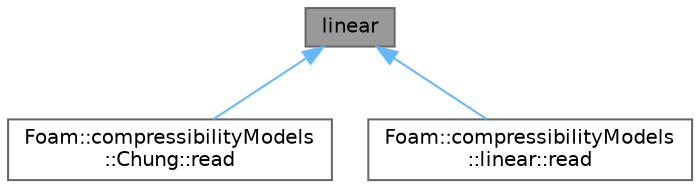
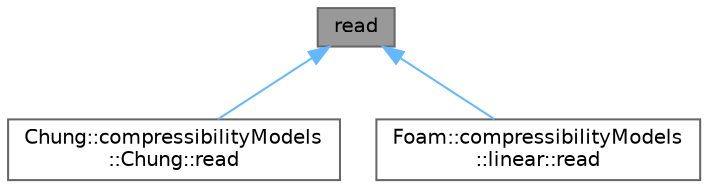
node "linear": label "linear" -> "read"
node "Foam::compressibilityModels ::Chung::read": label "Foam::compressibilityModels ::Chung::read" -> "Chung::compressibilityModels ::Chung::read"
